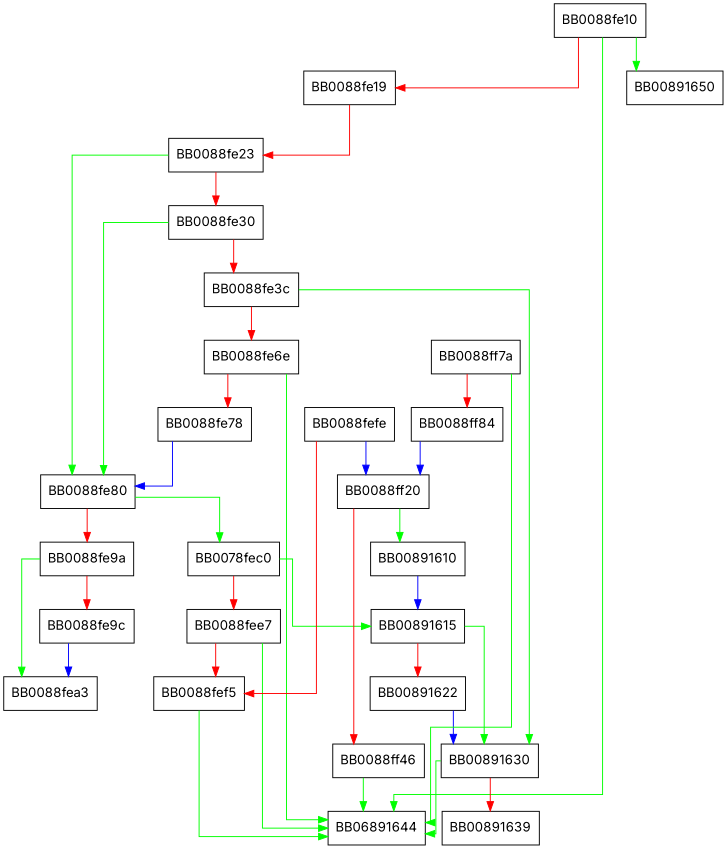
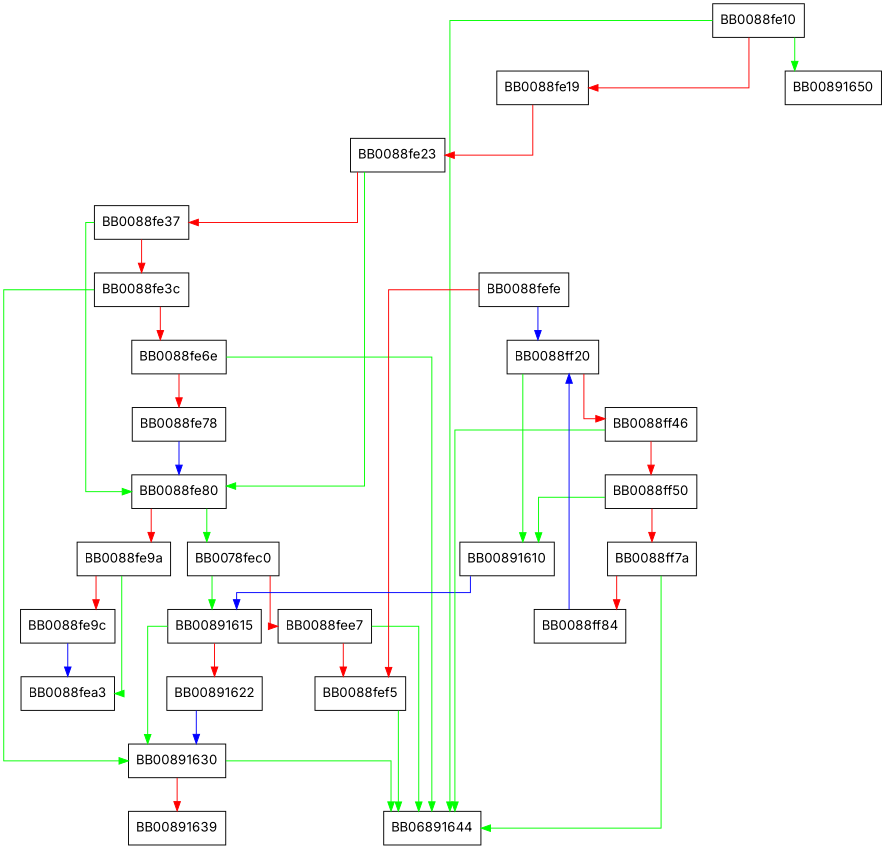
node "BB0088fe30": label "BB0088fe30" -> "BB0088fe37"
node "BB0088ff50": added
